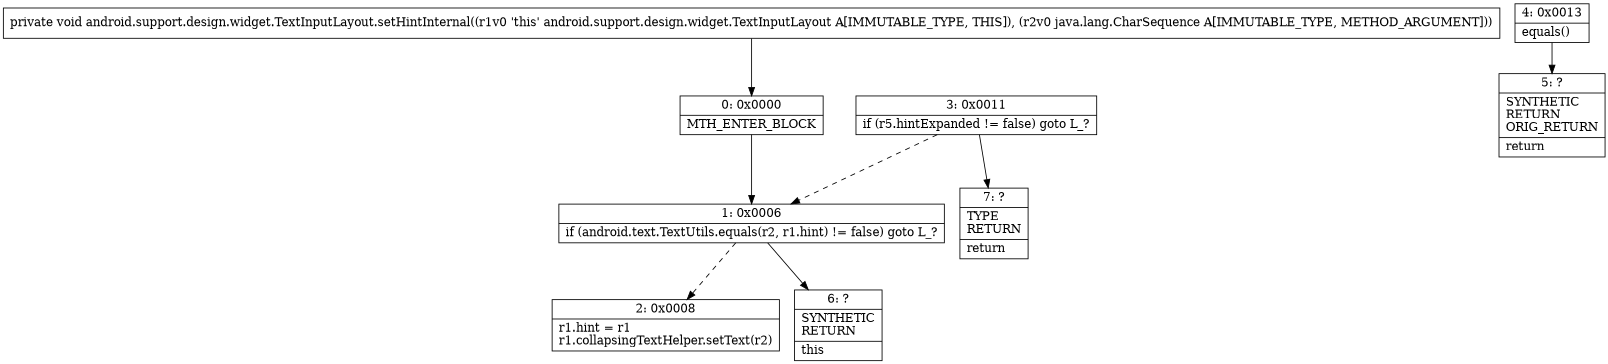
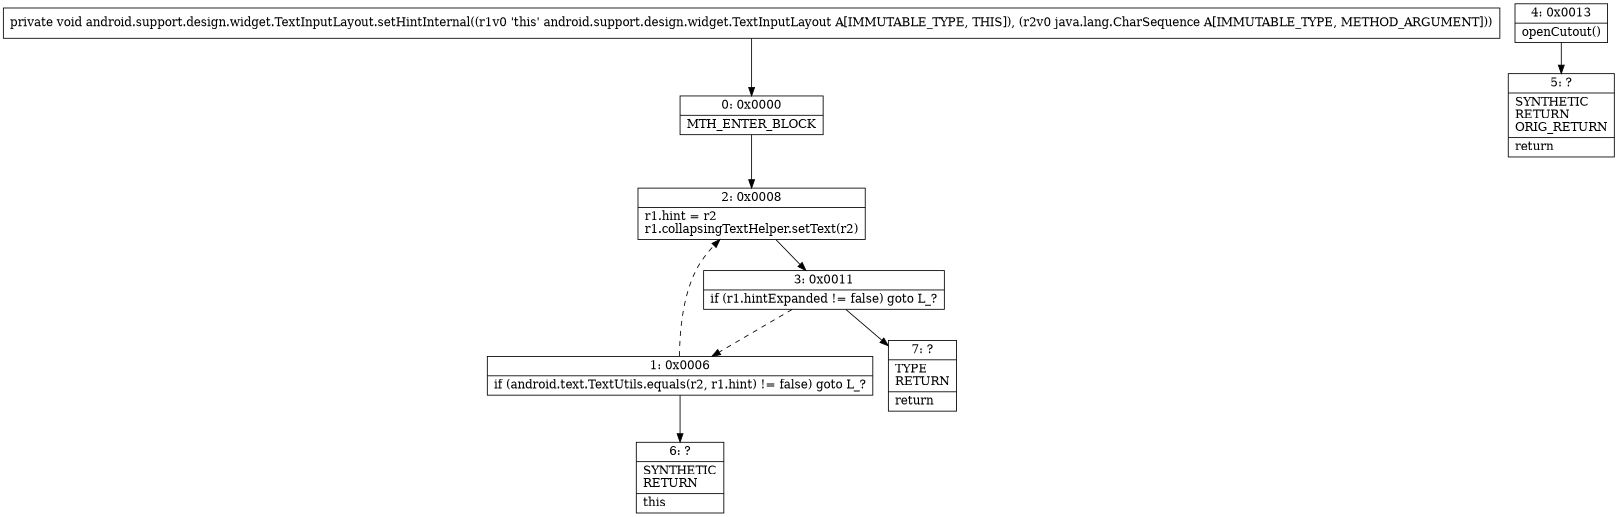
node "4: 0x0013": text "equals()" -> "openCutout()"
node "3: 0x0011": text "if (r5.hintExpanded != false) goto L_?" -> "if (r1.hintExpanded != false) goto L_?"
edge "0: 0x0000" -> "1: 0x0006": now "0: 0x0000" -> "2: 0x0008"
edge "2: 0x0008" -> "3: 0x0011": added
node "2: 0x0008": text "r1.hint = r1" -> "r1.hint = r2"
